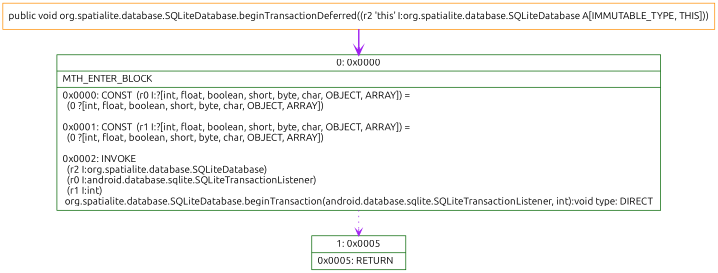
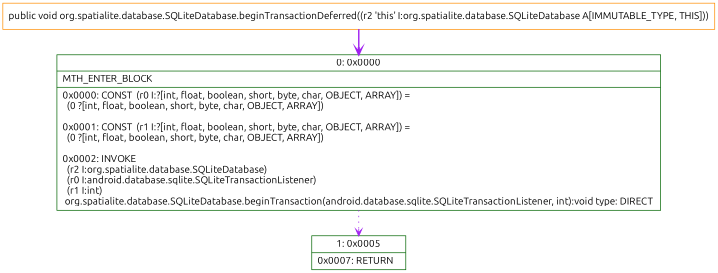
node "1: 0x0005": text "0x0005: RETURN" -> "0x0007: RETURN"
